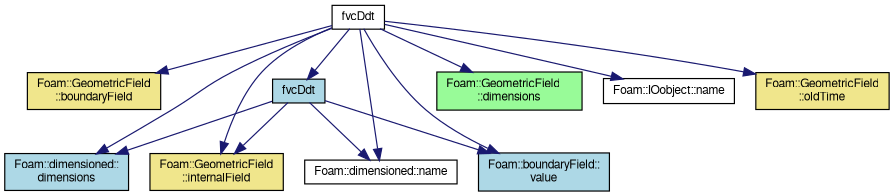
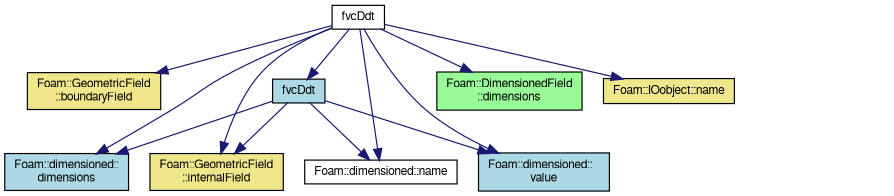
node "Foam::GeometricField ::dimensions": label "Foam::GeometricField ::dimensions" -> "Foam::DimensionedField ::dimensions"
node "Foam::IOobject::name": fillcolor white -> khaki
node "Foam::GeometricField ::oldTime": removed
node "Foam::boundaryField:: value": label "Foam::boundaryField:: value" -> "Foam::dimensioned:: value"
